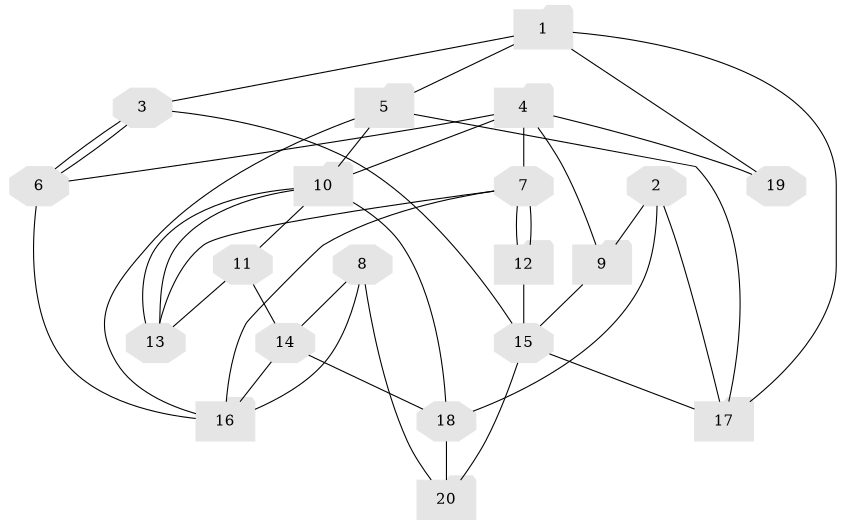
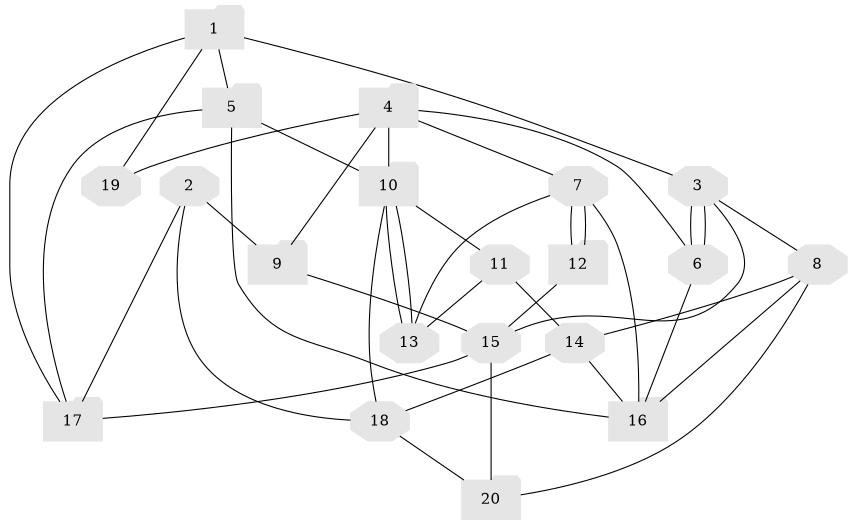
edge "3" -- "8": added
